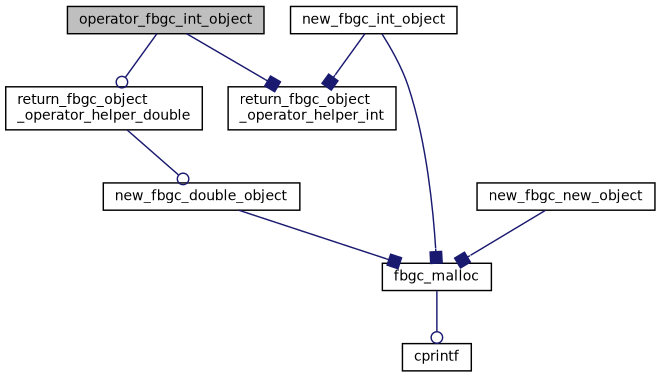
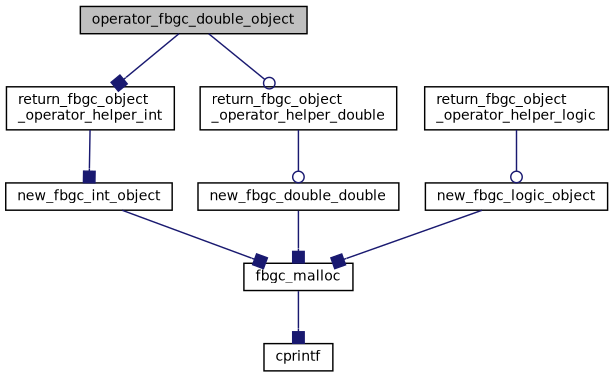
node "operator_fbgc_int_object": label "operator_fbgc_int_object" -> "operator_fbgc_double_object"
edge "new_fbgc_int_object" -> "return_fbgc_object _operator_helper_int": reversed
node "return_fbgc_object _operator_helper_logic": added
node "new_fbgc_double_object": label "new_fbgc_double_object" -> "new_fbgc_double_double"
node "new_fbgc_new_object": label "new_fbgc_new_object" -> "new_fbgc_logic_object"
edge "fbgc_malloc" -> "cprintf": arrowhead odot -> box
